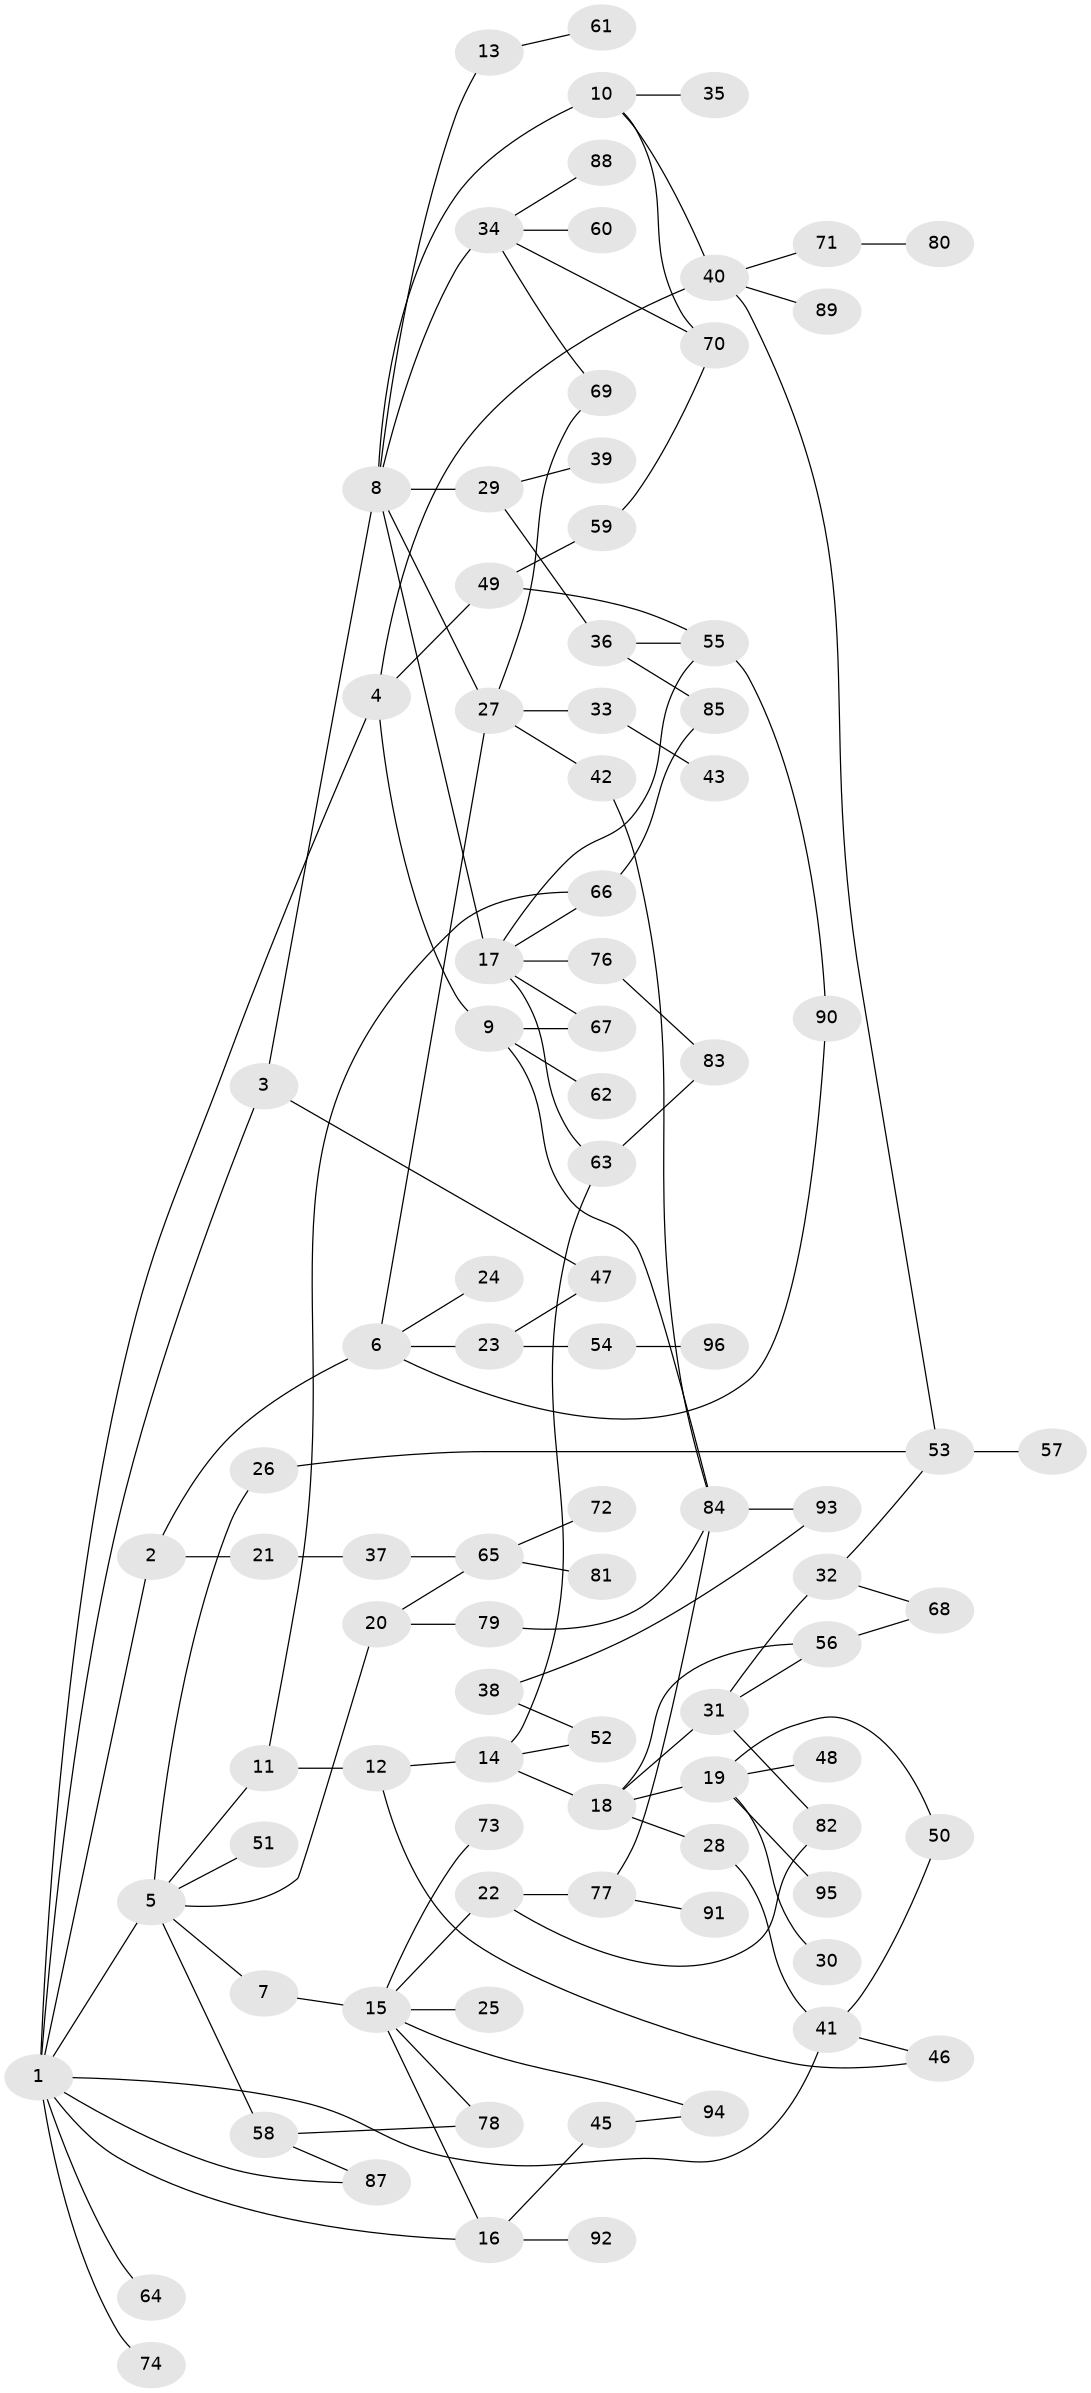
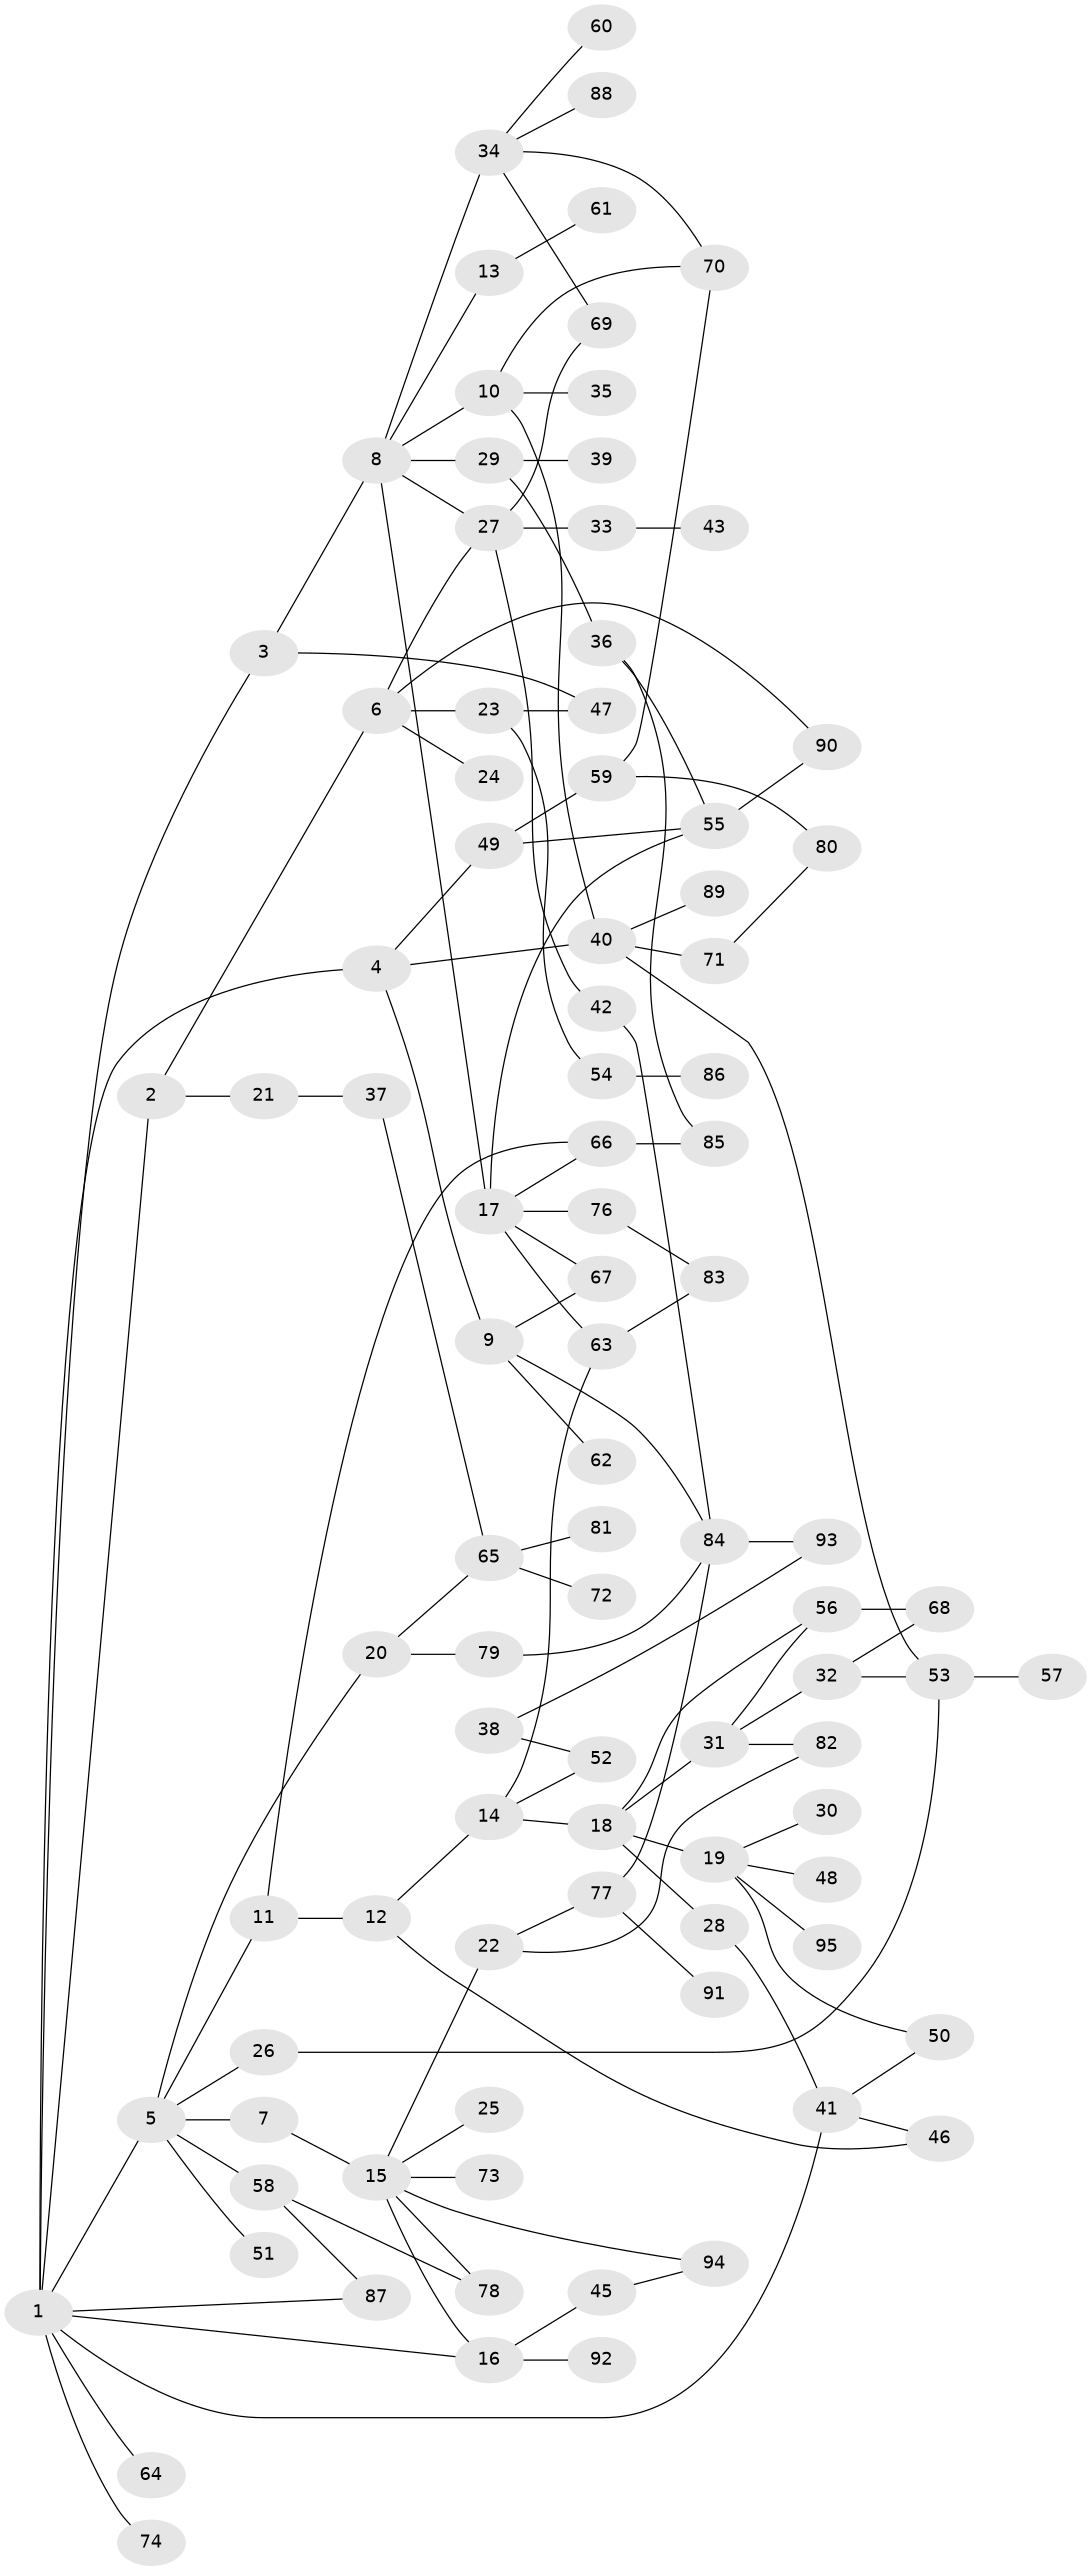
edge "59" -- "80": added
node "96": label "96" -> "86"
